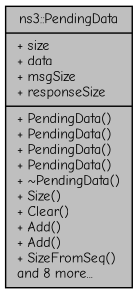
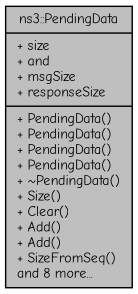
node "ns3::PendingData": text "+ data" -> "+ and"
